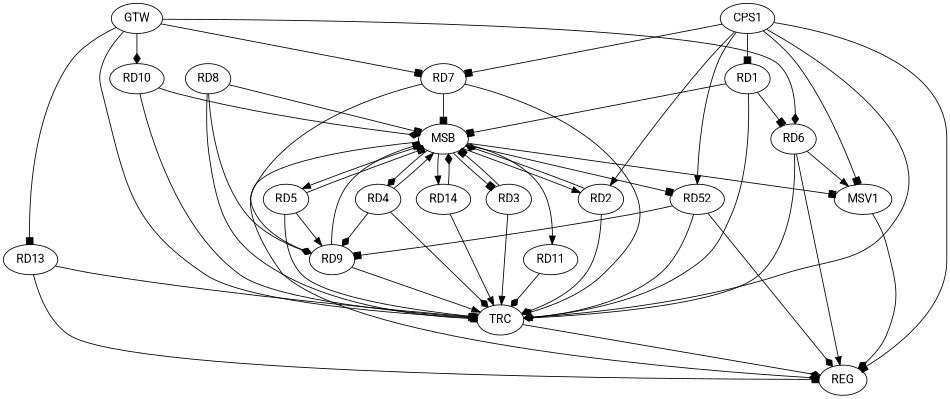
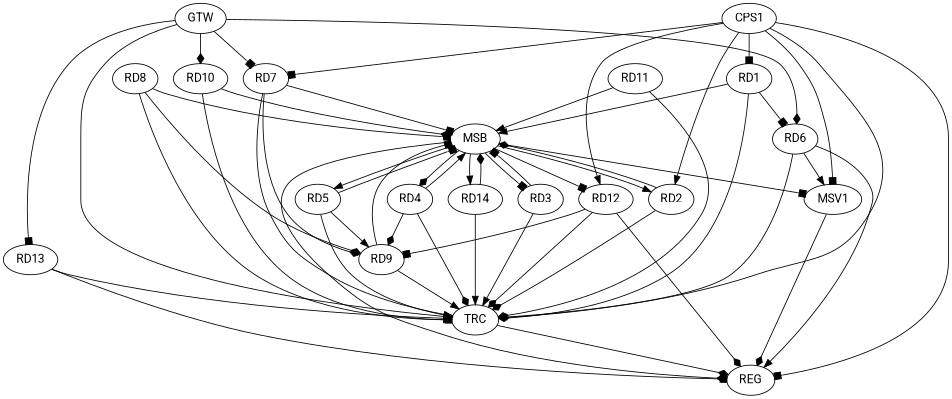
edge "RD1" -> "MSB": arrowhead box -> normal
edge "MSB" -> "RD11": reversed
node "RD52": label "RD52" -> "RD12"
